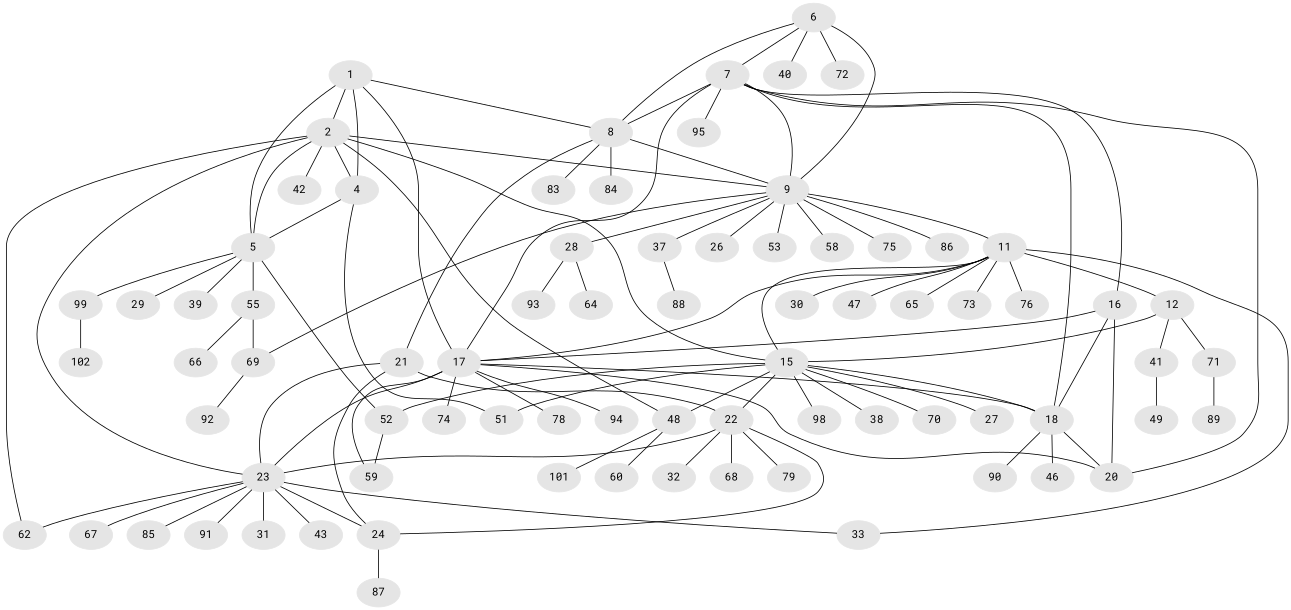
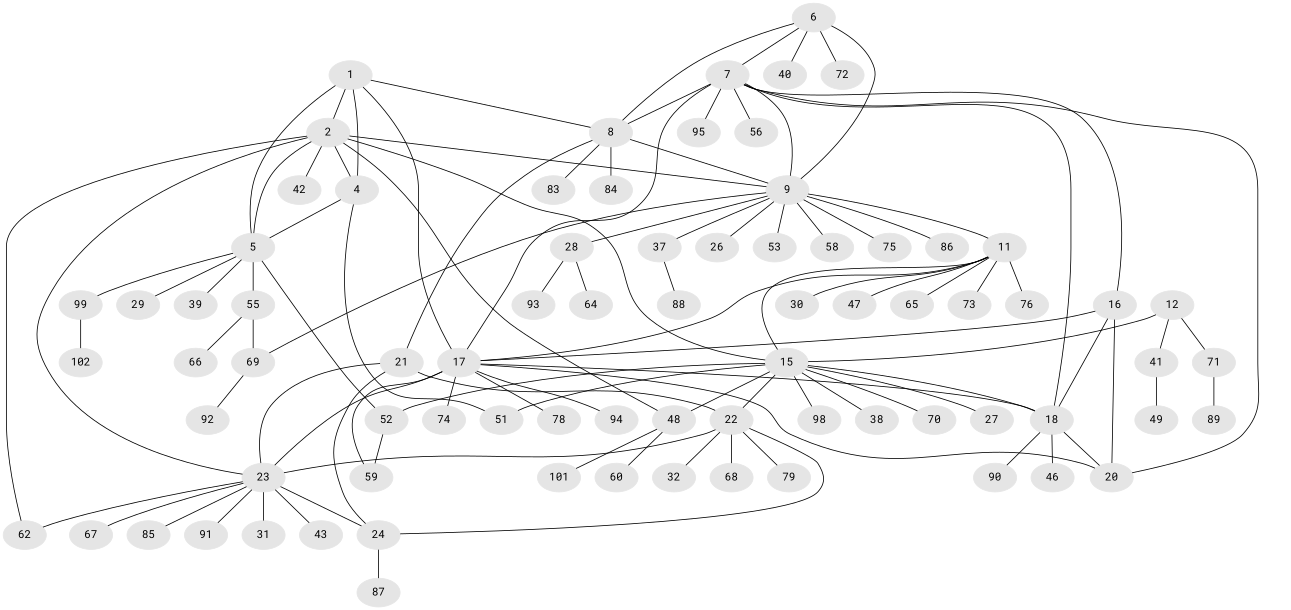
node "56": added
edge "11" -- "12": removed
node "33": removed
